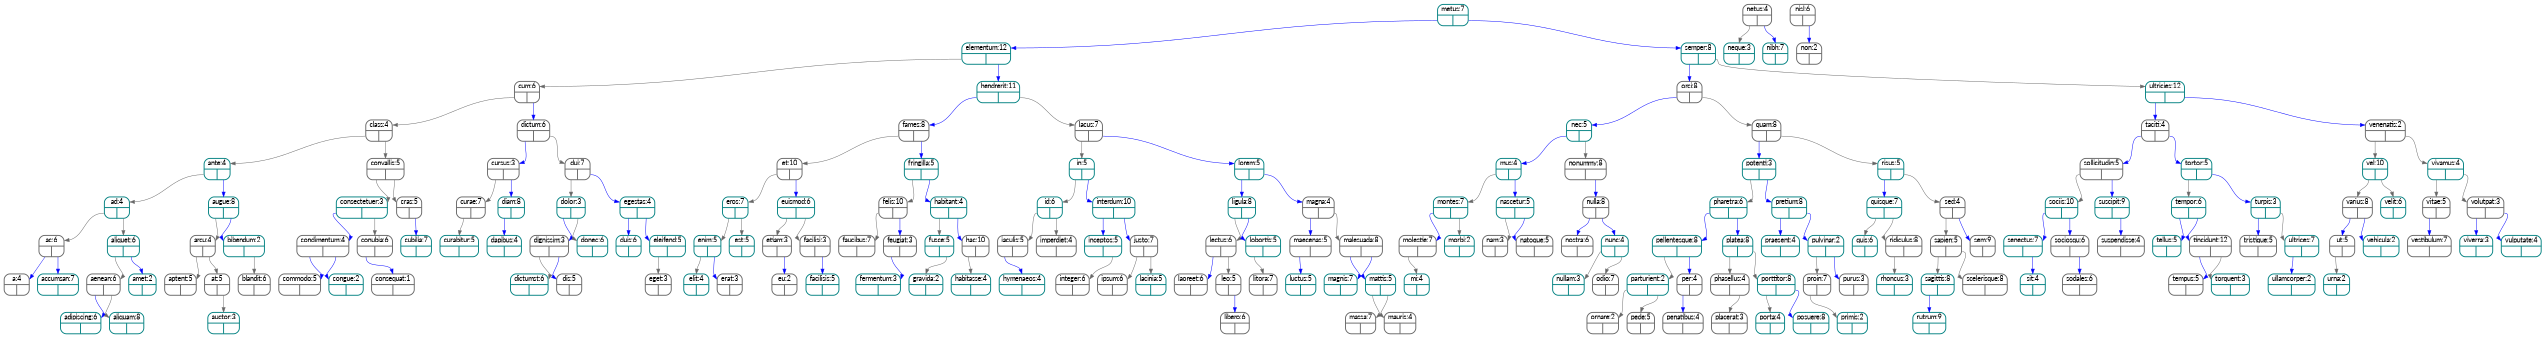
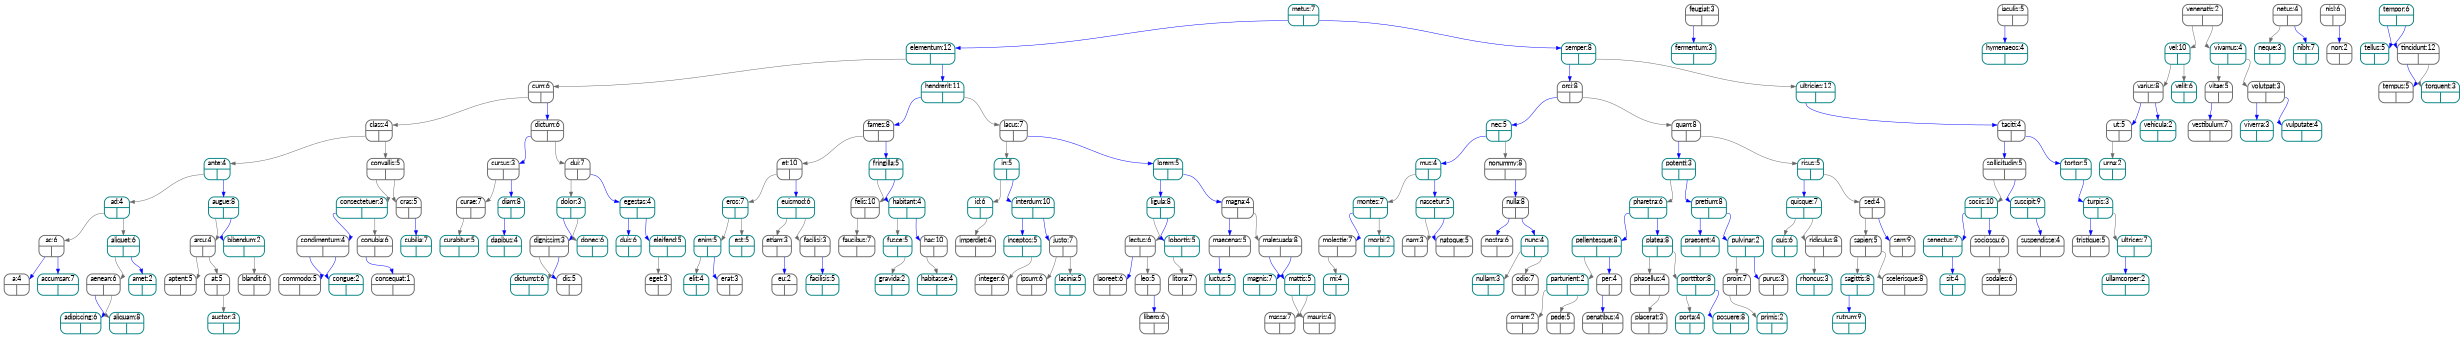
edge "ultricies:12" -> "venenatis:2": removed
edge "tortor:5" -> "tempor:6": removed
edge "felis:10" -> "feugiat:3": removed
edge "id:6" -> "iaculis:5": removed
edge "sociosqu:6" -> "sodales:6": color blue -> gray40
